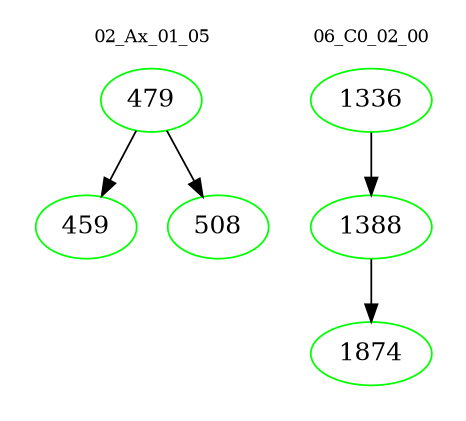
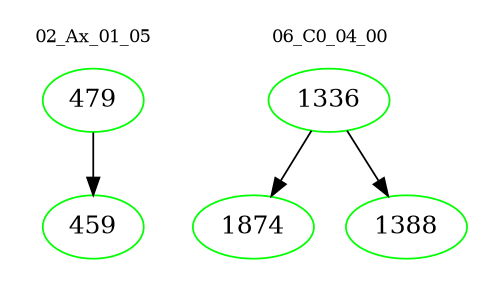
cluster "06_C0_02_00": label "06_C0_02_00" -> "06_C0_04_00"
node "508": removed
edge "1388" -> "1874": now "1336" -> "1874"
